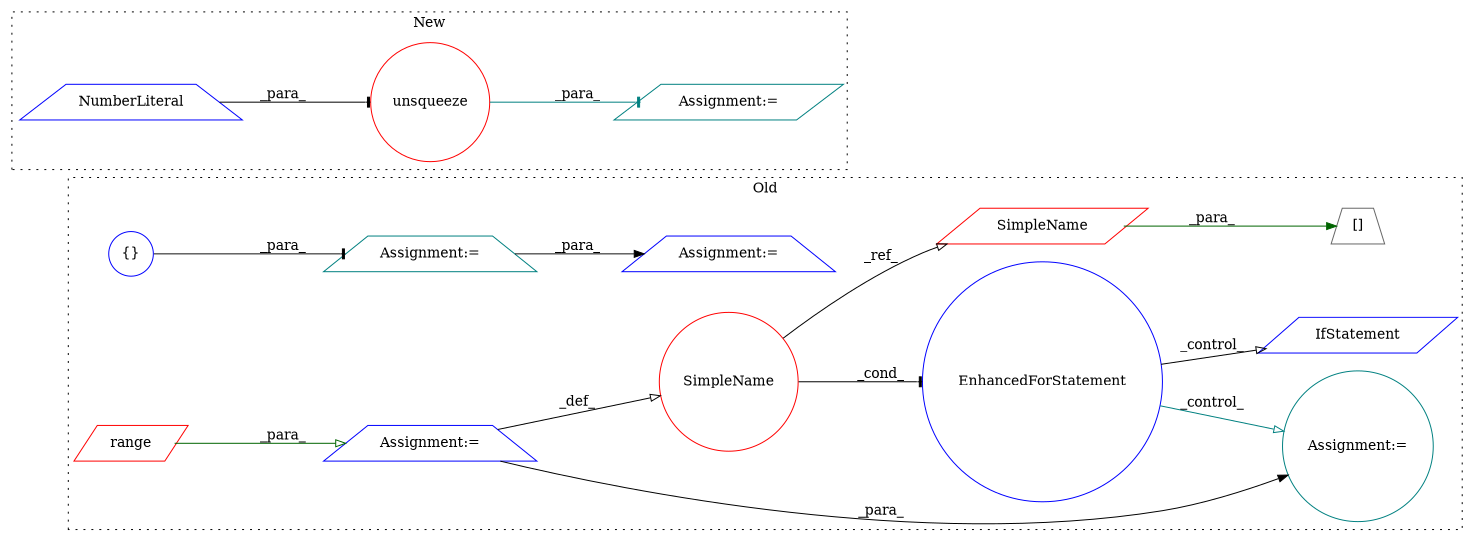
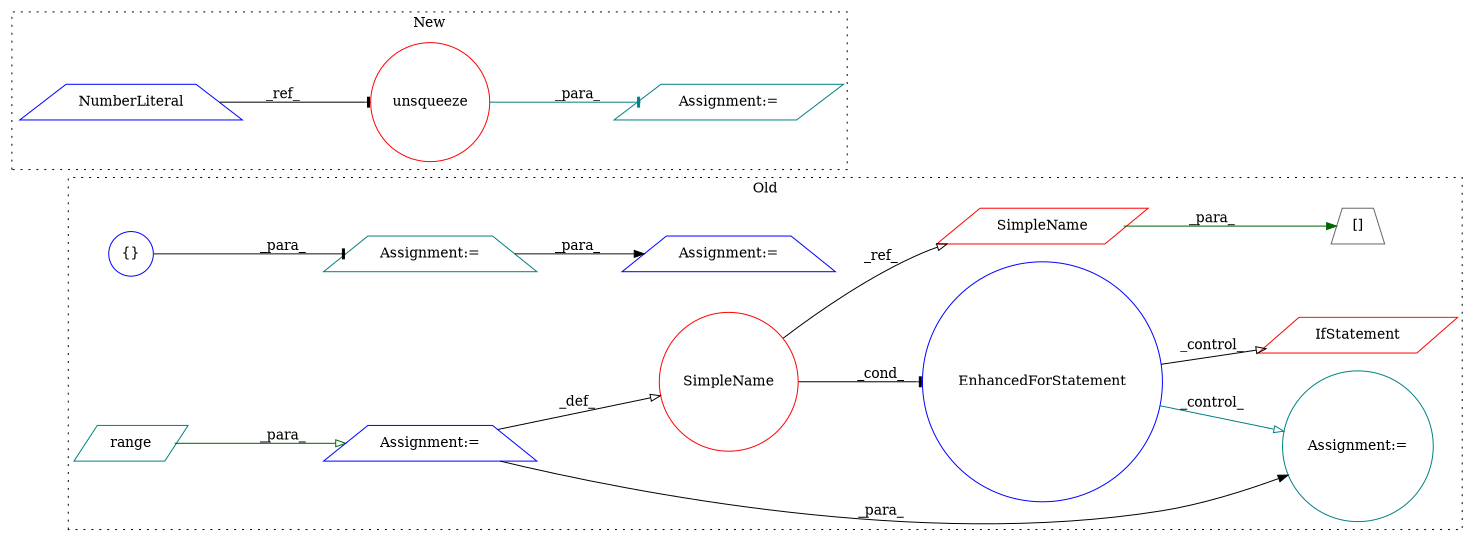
edge "NumberLiteral" -> "unsqueeze": label "_para_" -> "_ref_"
node "IfStatement": color blue -> red
node "range": color red -> teal
